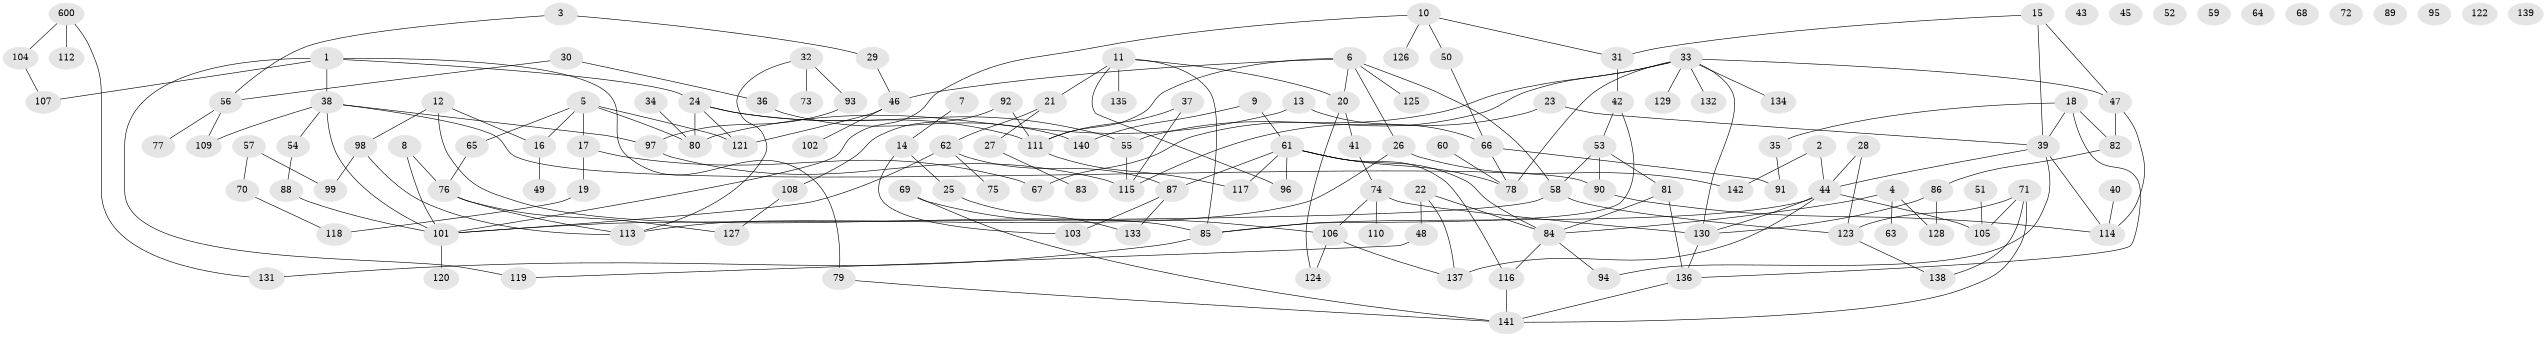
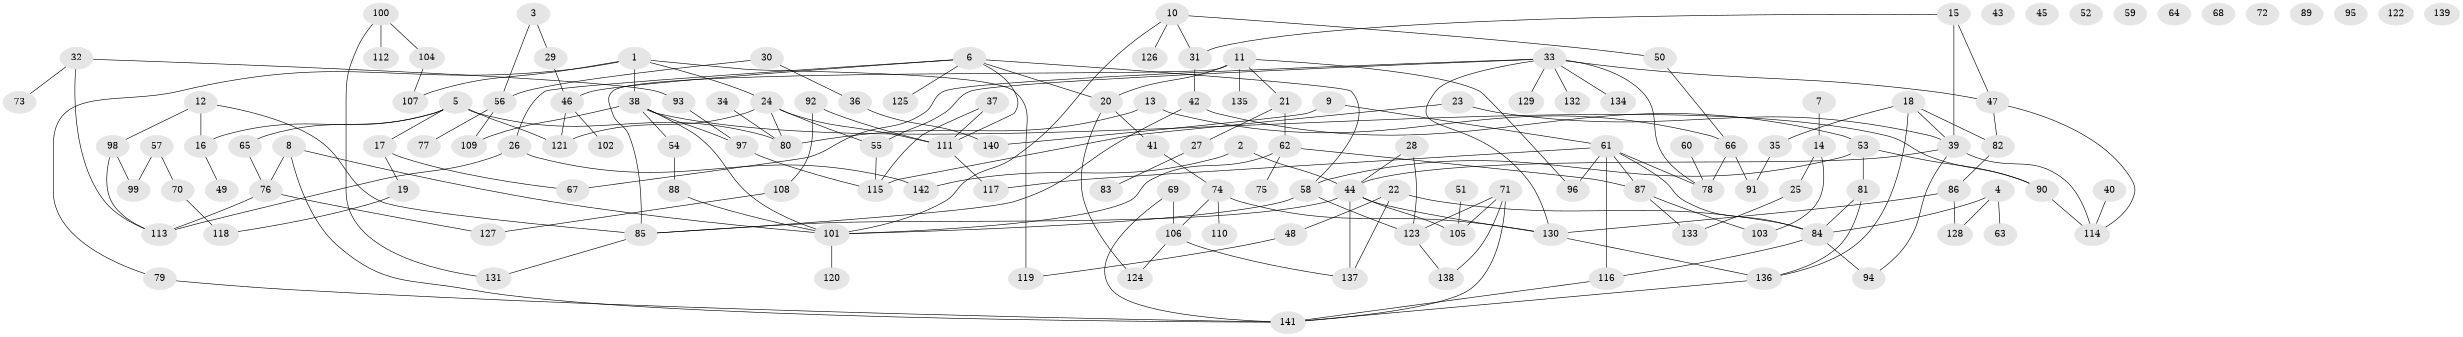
node "600": label "600" -> "100"
edge "8" -- "141": added
